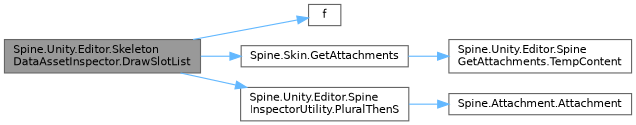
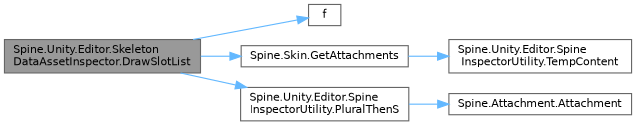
node "Spine.Unity.Editor.Spine GetAttachments.TempContent": label "Spine.Unity.Editor.Spine GetAttachments.TempContent" -> "Spine.Unity.Editor.Spine InspectorUtility.TempContent"
